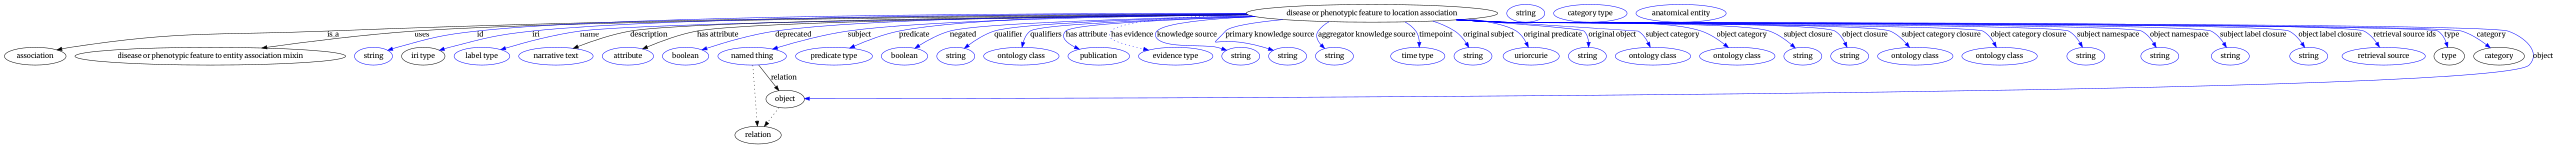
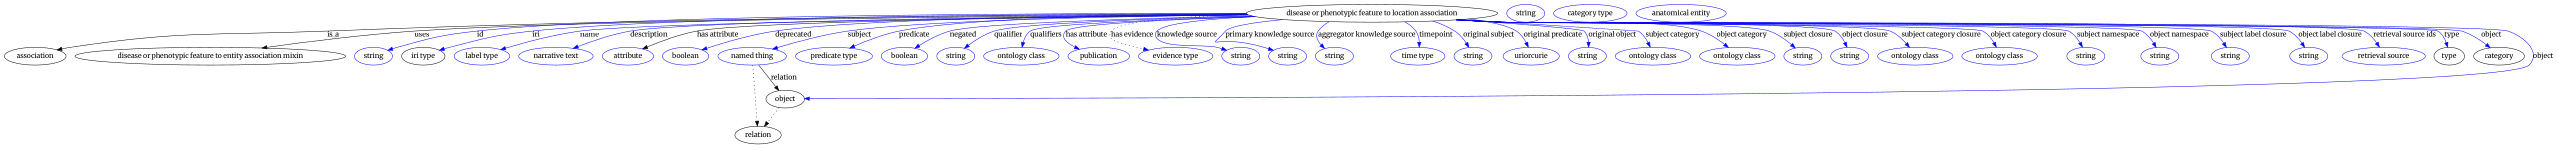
edge "disease or phenotypic feature to location association" -> "narrative text": color black -> blue
edge "disease or phenotypic feature to location association" -> "category": label "category" -> "object"
